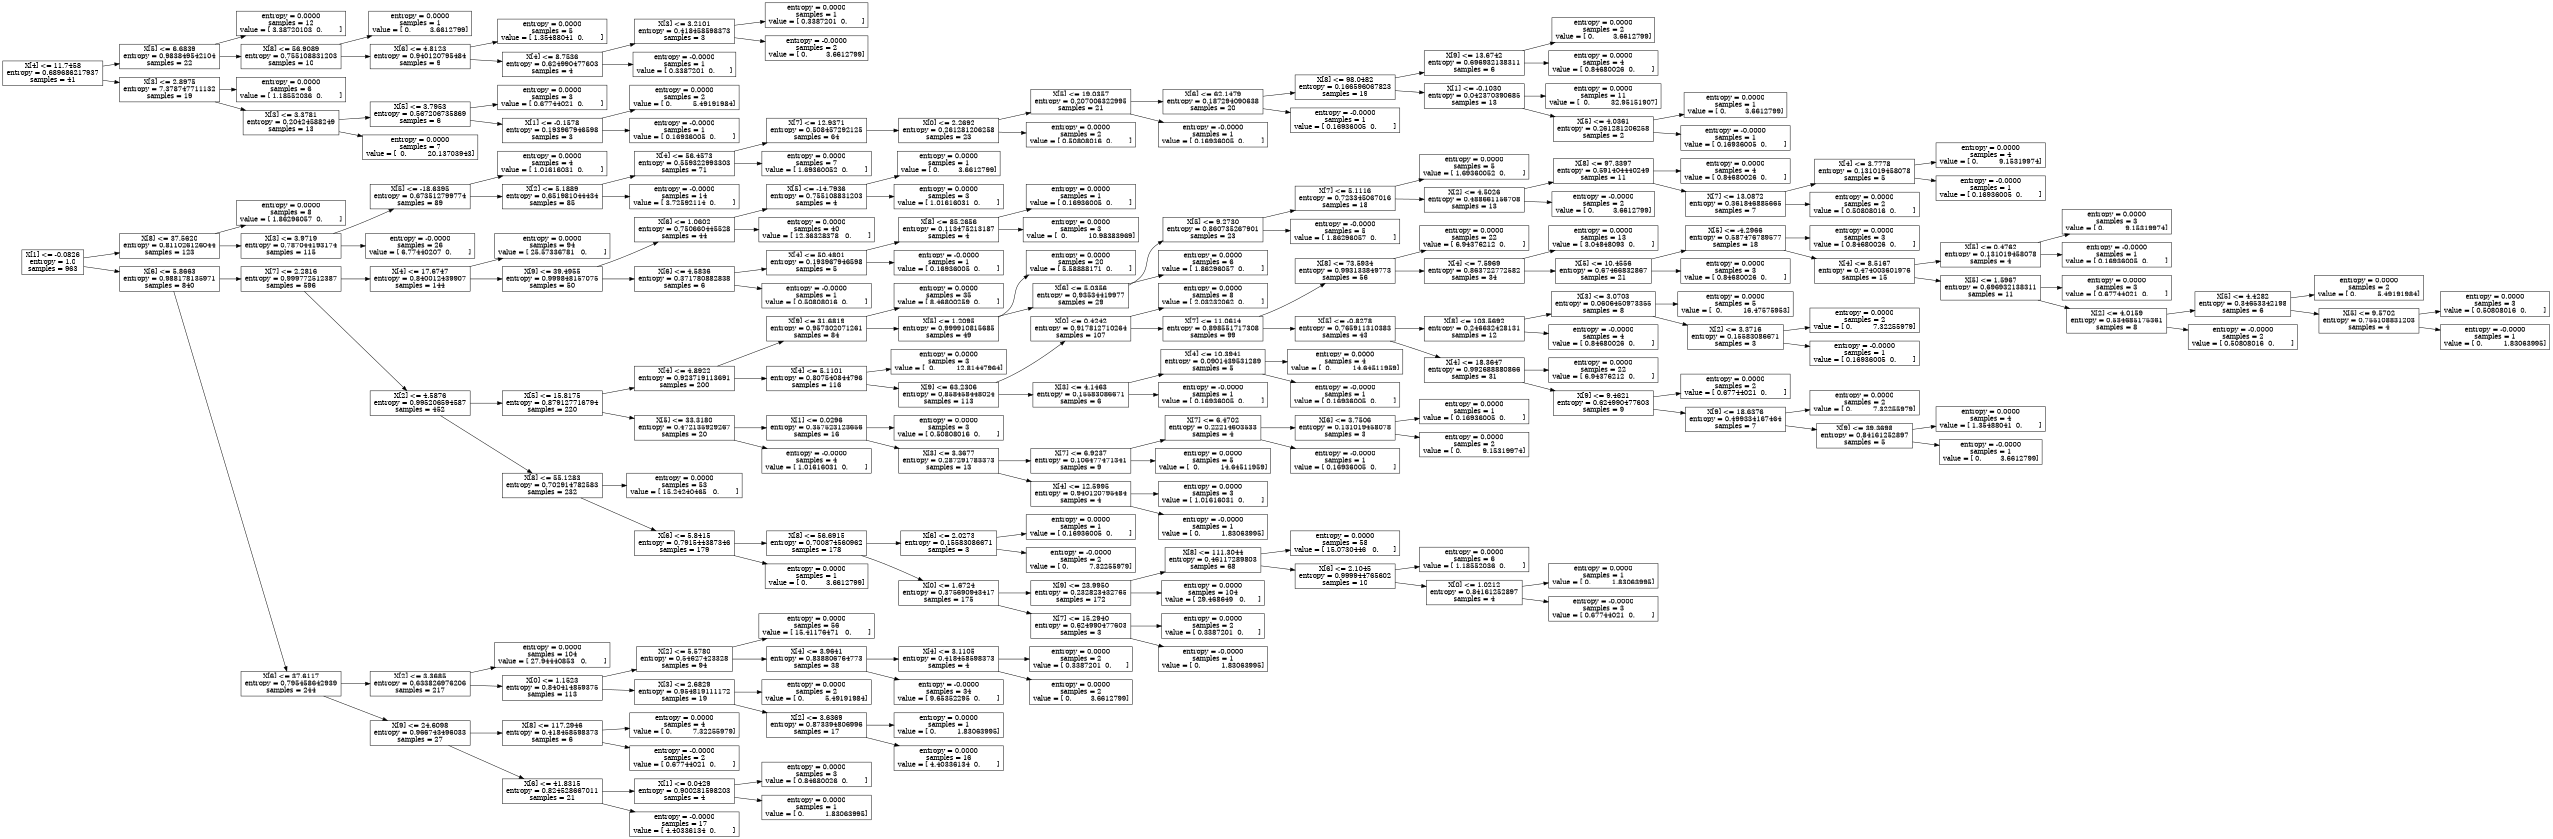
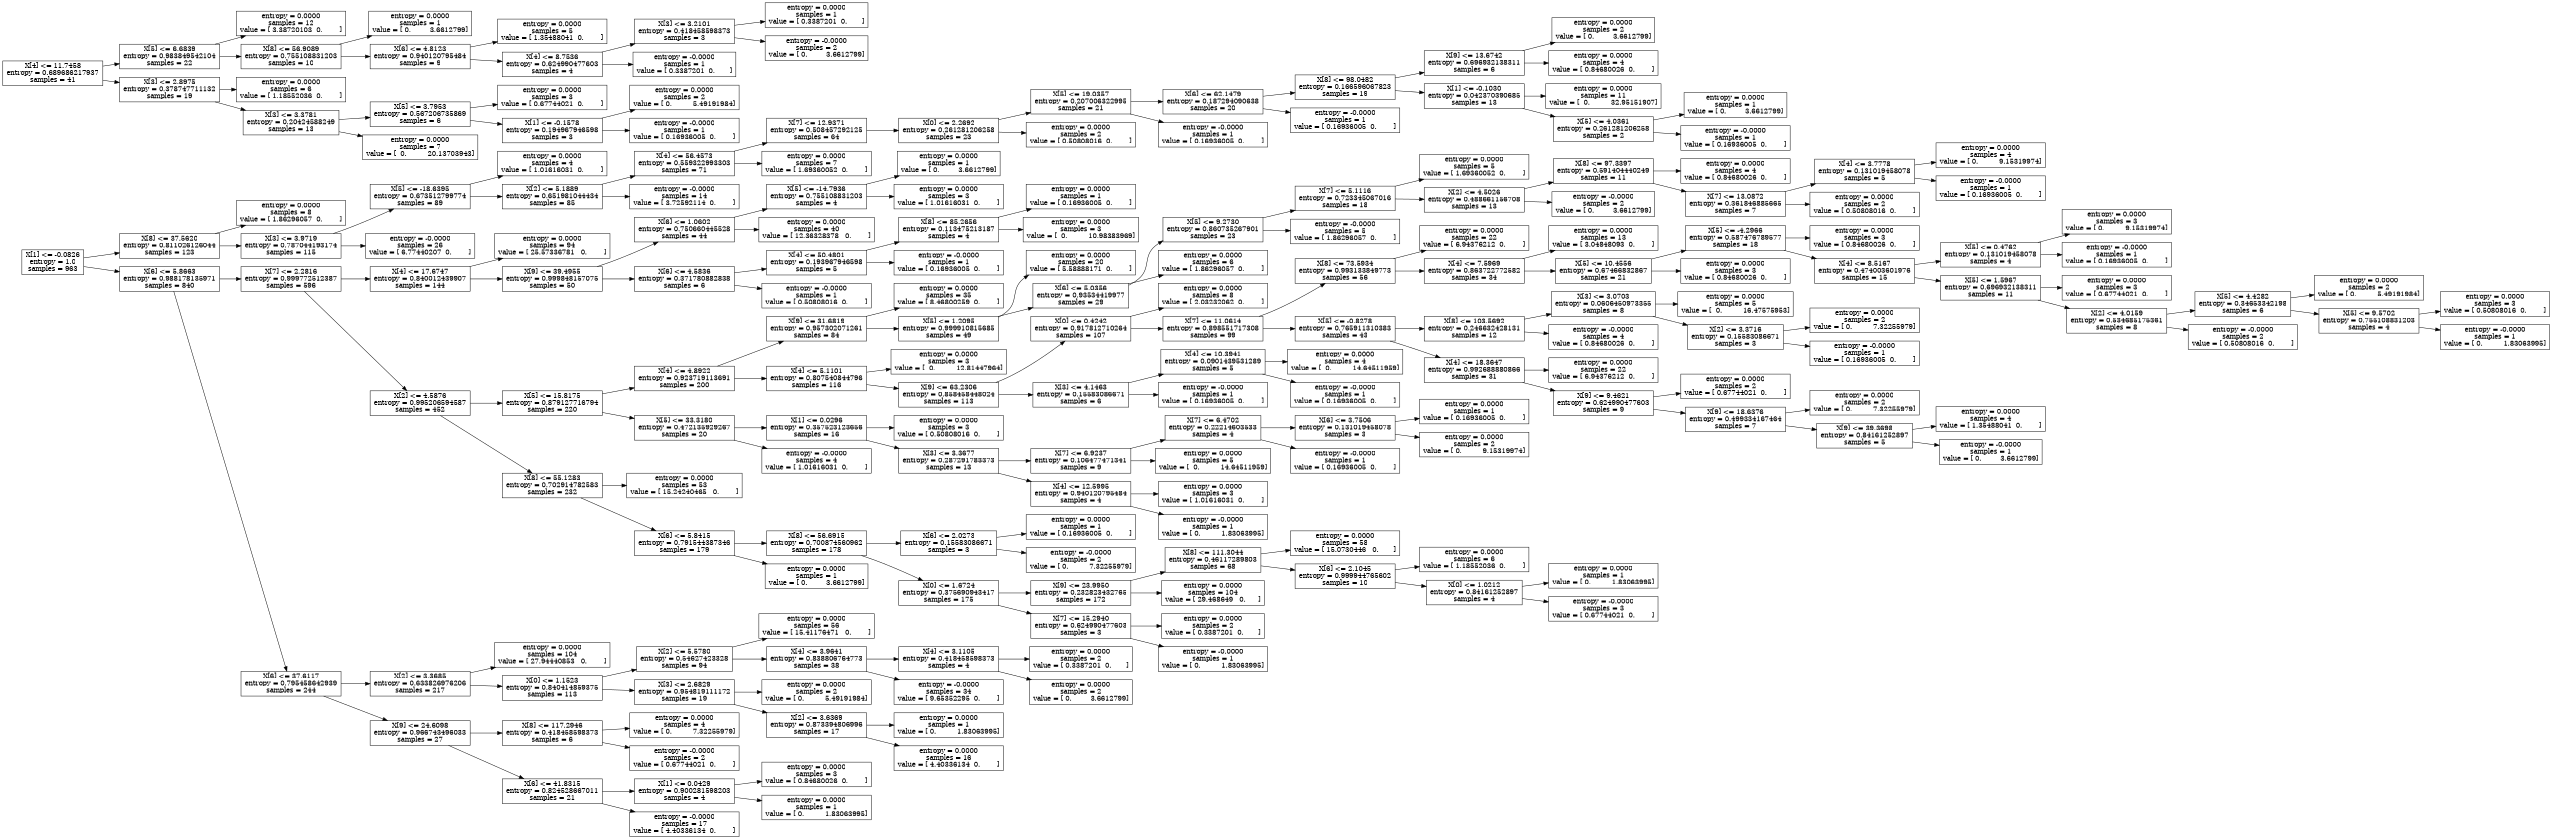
node "X[3] <= 2.8975 entropy = 7.378747711132 samples = 19": label "X[3] <= 2.8975 entropy = 7.378747711132 samples = 19" -> "X[3] <= 2.8975 entropy = 0.378747711132 samples = 19"
node "X[1] <= -0.1578 entropy = 0.193967946598 samples = 3": label "X[1] <= -0.1578 entropy = 0.193967946598 samples = 3" -> "X[1] <= -0.1578 entropy = 0.194967946598 samples = 3"
